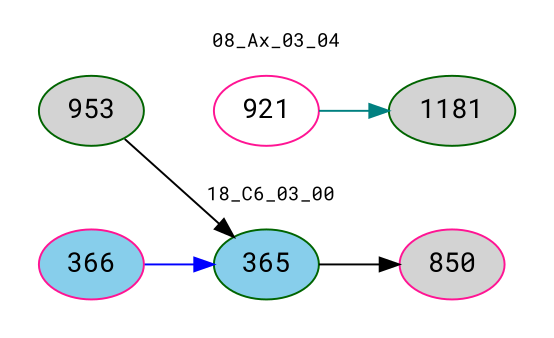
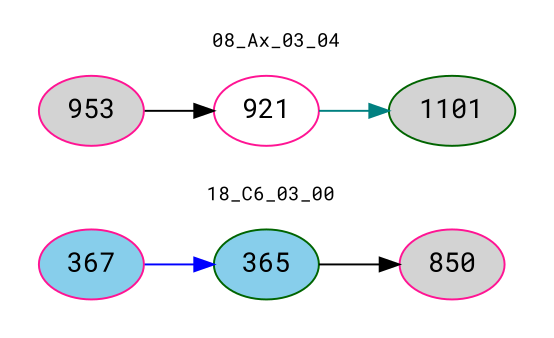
node "953": color darkgreen -> deeppink
node "1181": label "1181" -> "1101"
edge "953" -> "365": now "953" -> "921"
node "366": label "366" -> "367"
